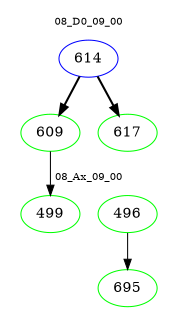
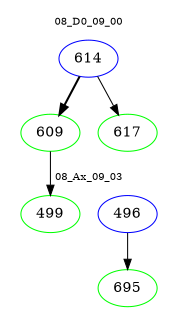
edge "614" -> "617": style bold -> solid
cluster "08_Ax_09_00": label "08_Ax_09_00" -> "08_Ax_09_03"
node "496": color green -> blue
